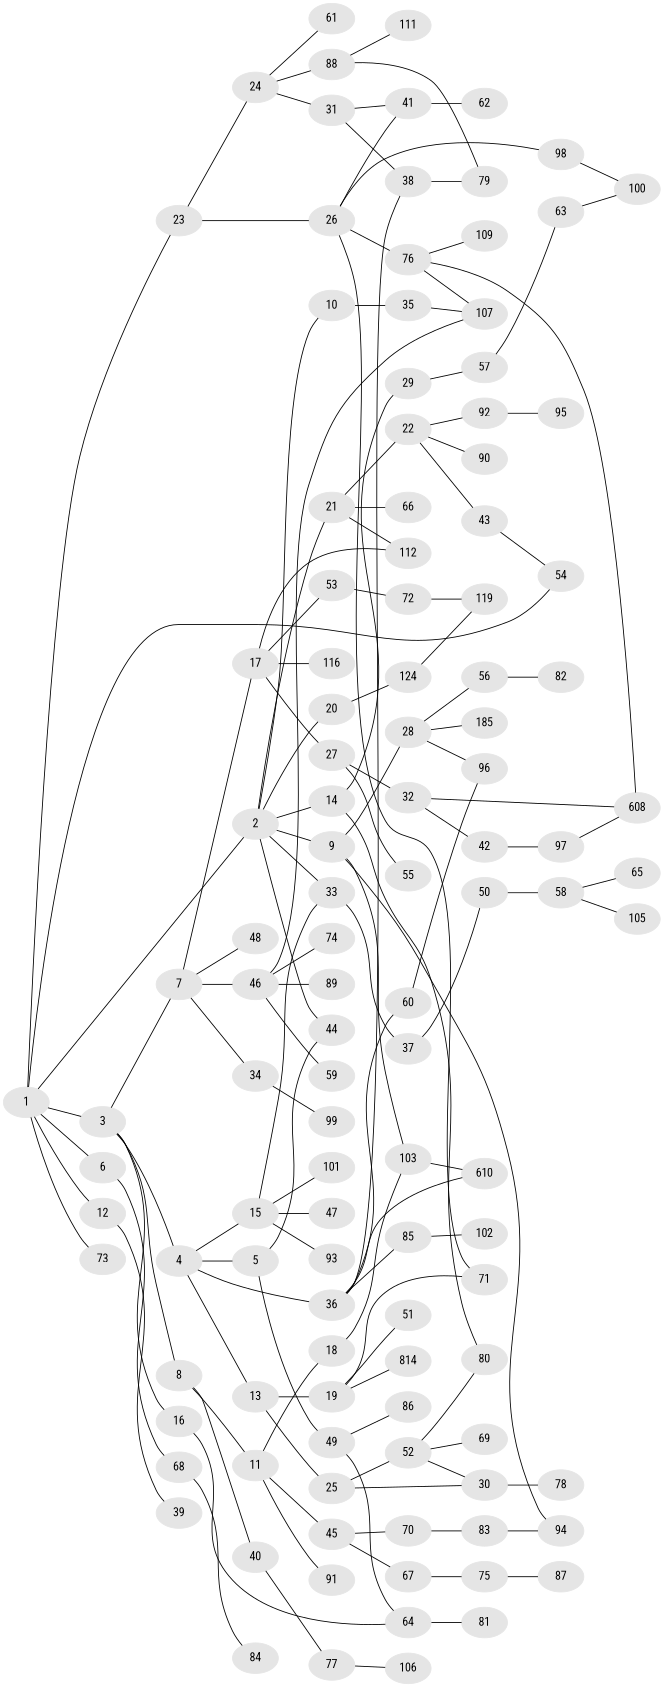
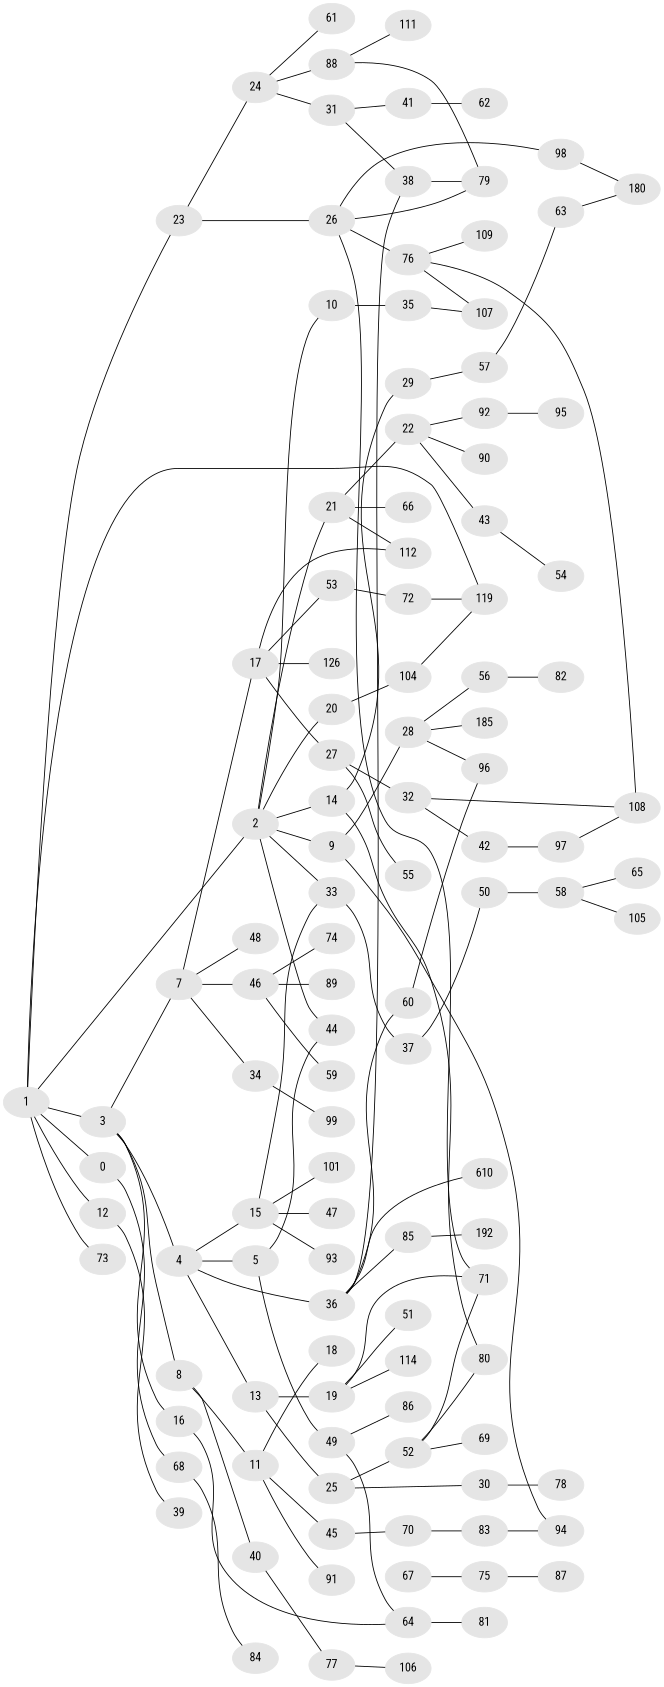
edge "41" -- "26": now "79" -- "26"
node "100": label "100" -> "180"
edge "107" -- "46": removed
edge "54" -- "1": now "119" -- "1"
node "116": label "116" -> "126"
node "124": label "124" -> "104"
node "608": label "608" -> "108"
node "103": removed
node "6": label "6" -> "0"
node "102": label "102" -> "192"
node "814": label "814" -> "114"
edge "52" -- "30": now "52" -- "71"
edge "45" -- "67": removed
